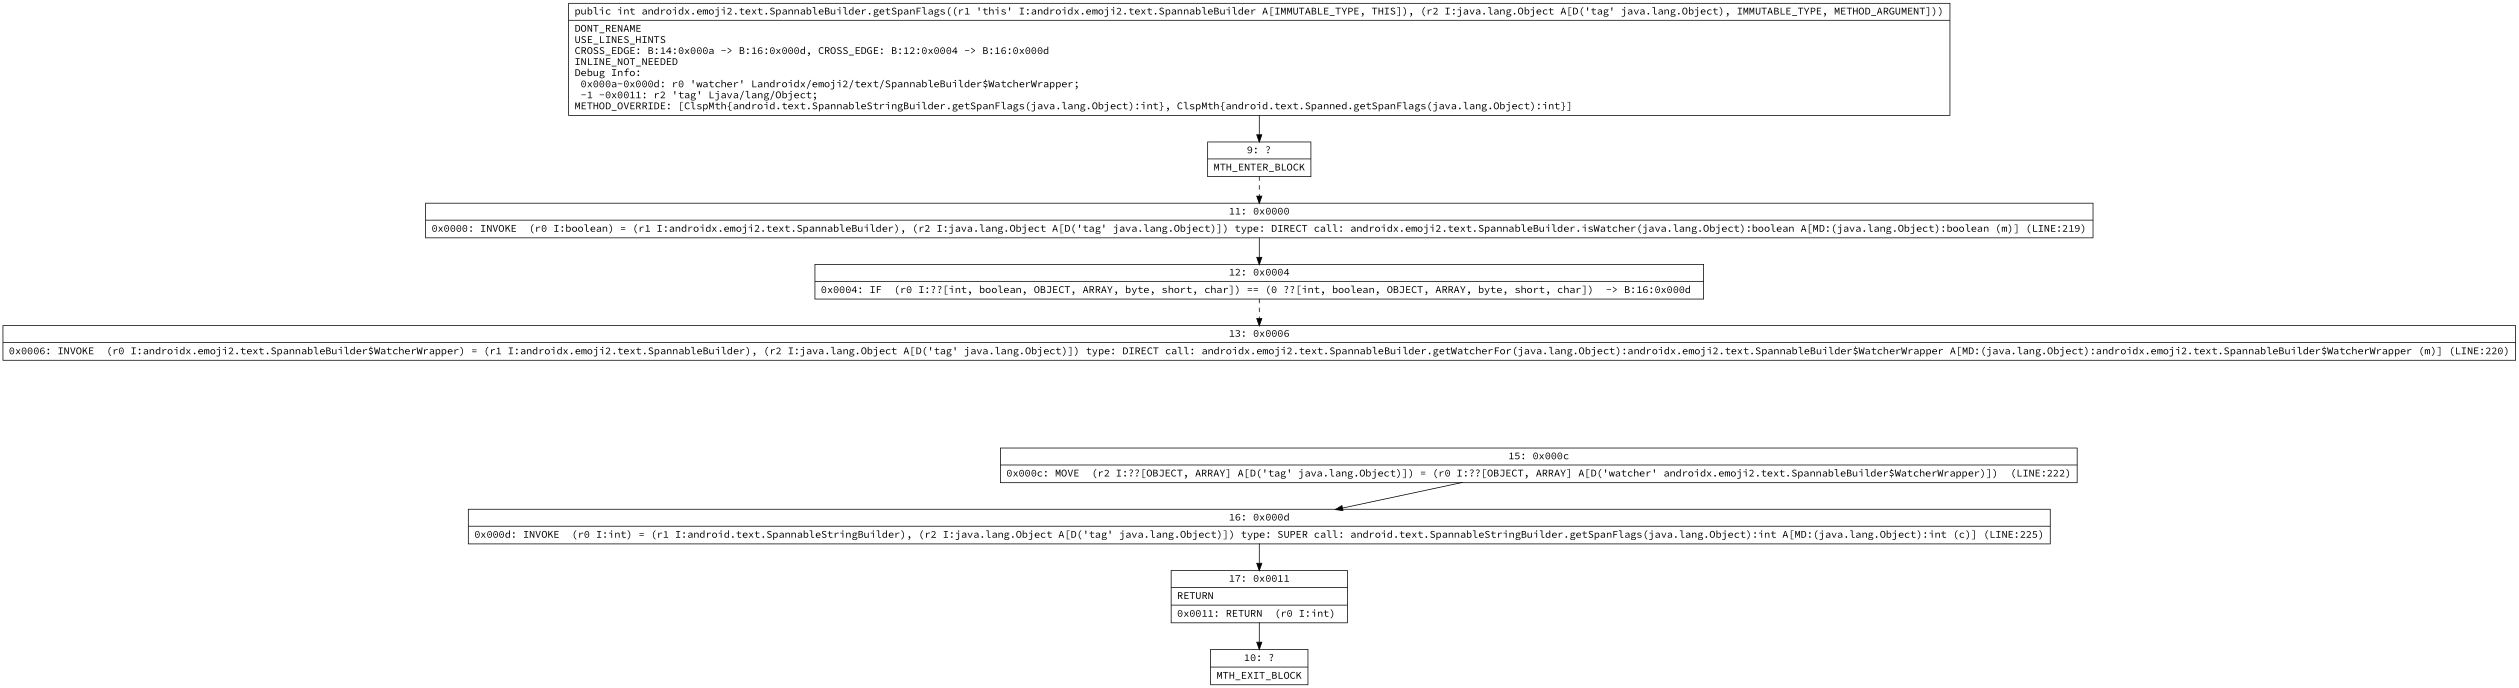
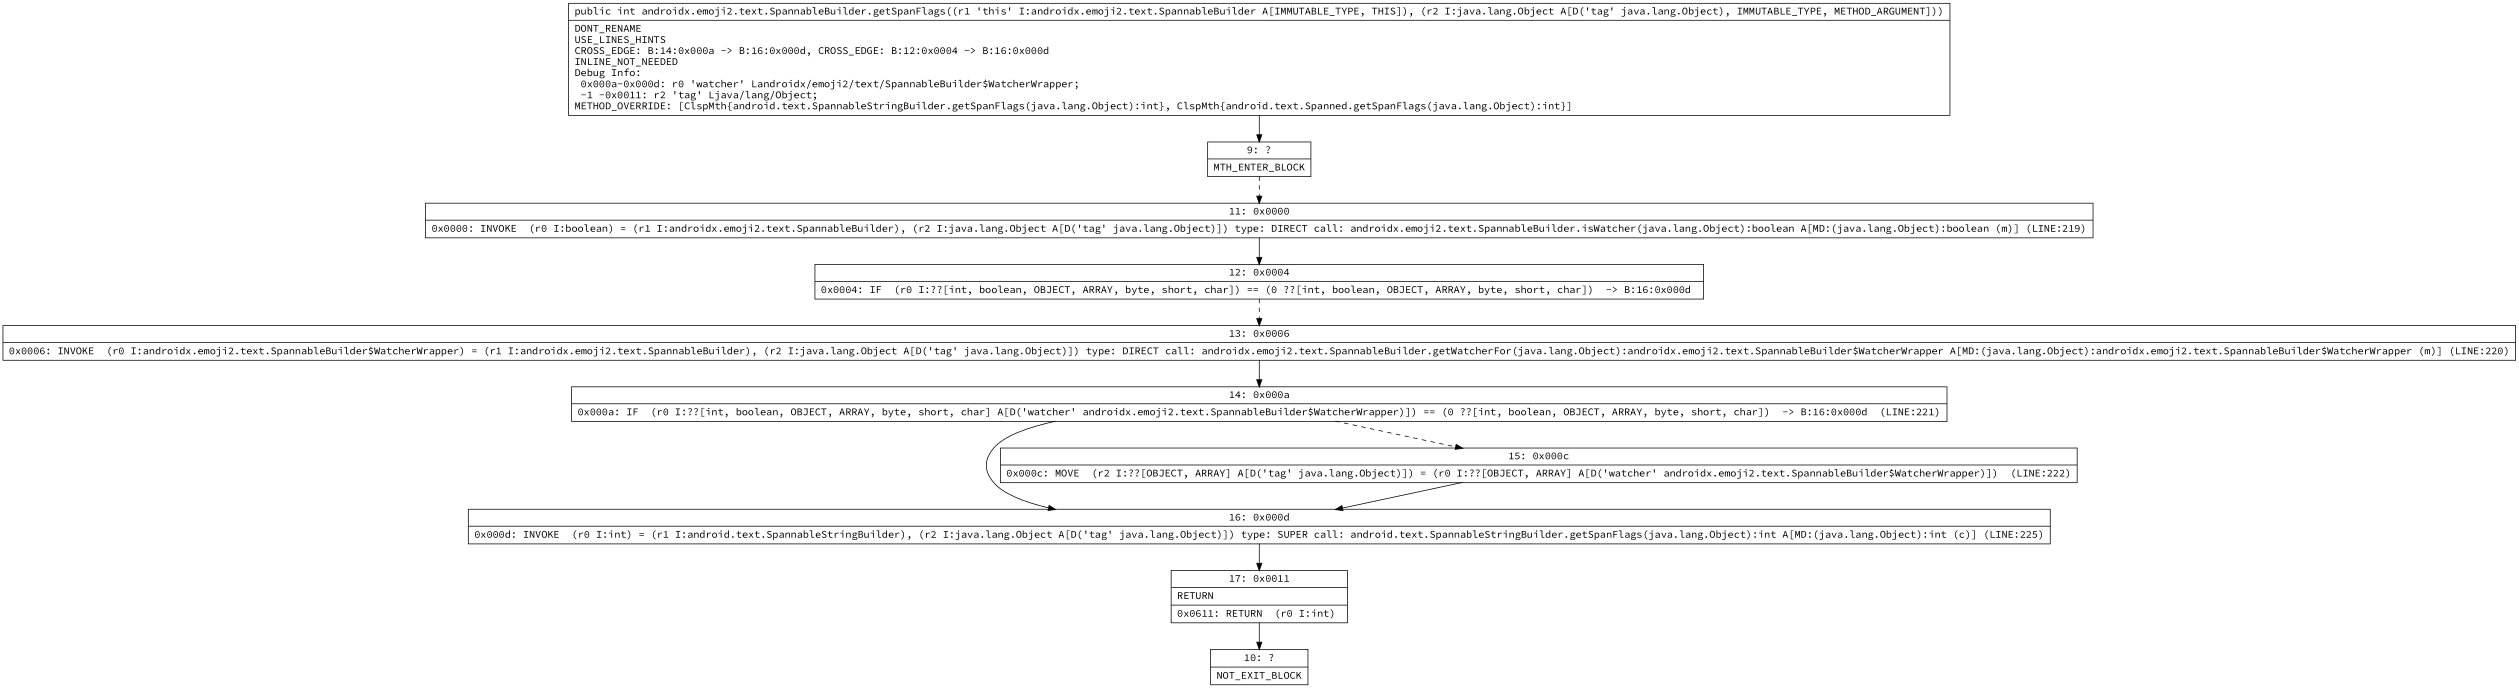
node "14: 0x000a": added
node "17: 0x0011": text "0x0011: RETURN  (r0 I:int)" -> "0x0611: RETURN  (r0 I:int)"
node "10: ?": text "MTH_EXIT_BLOCK" -> "NOT_EXIT_BLOCK"
